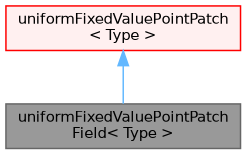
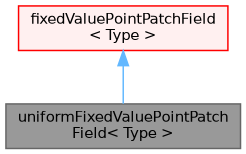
node "uniformFixedValuePointPatch < Type >": label "uniformFixedValuePointPatch < Type >" -> "fixedValuePointPatchField < Type >"
